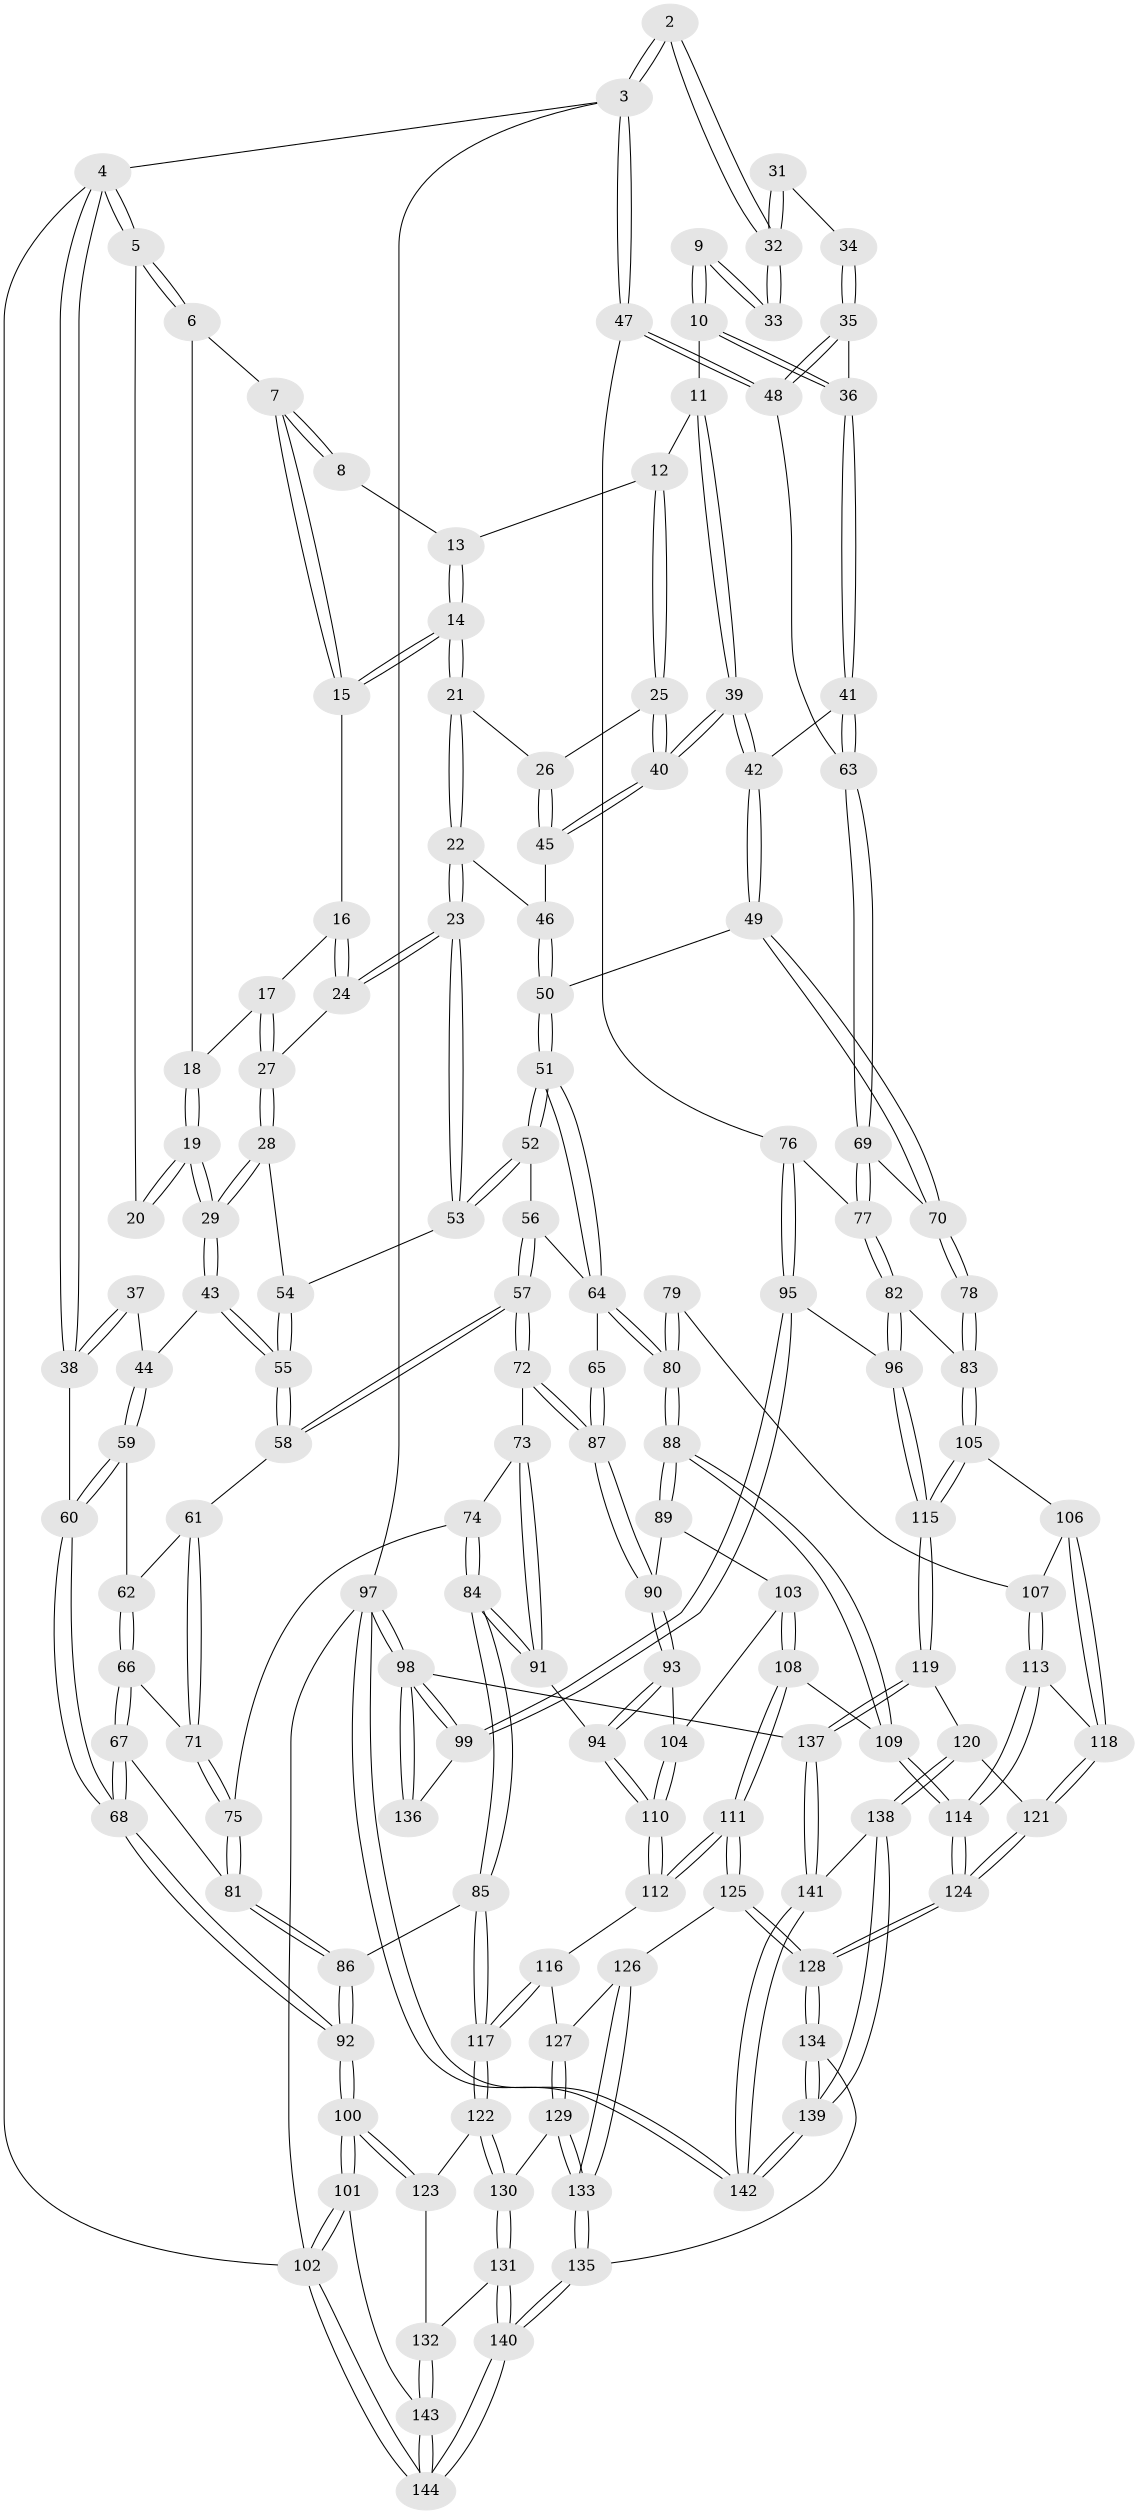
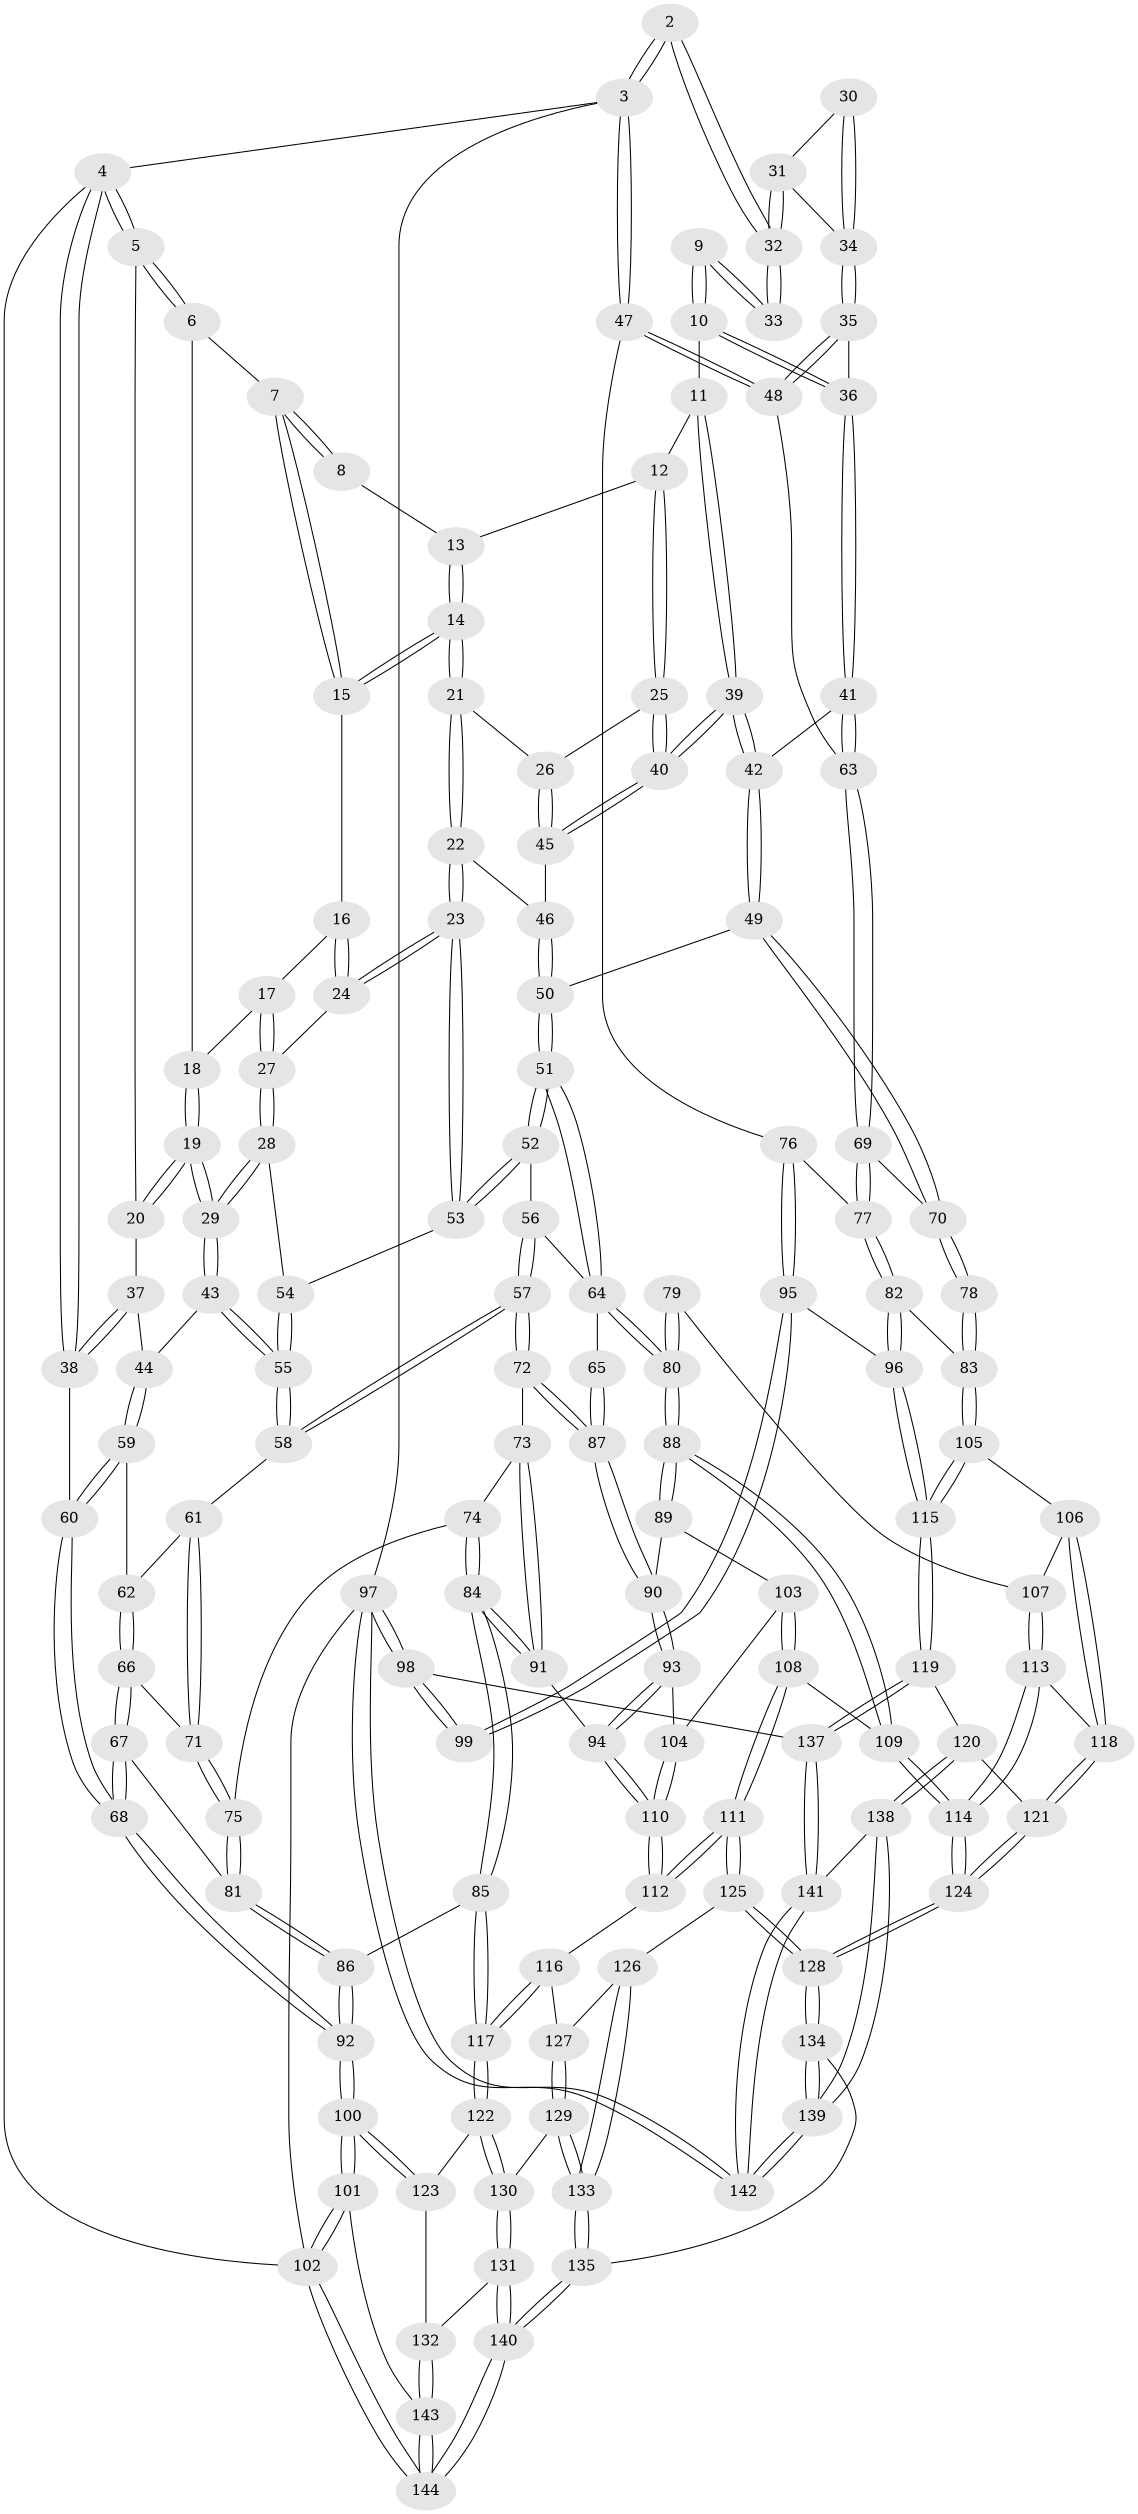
node "30": added
edge "20" -- "37": added
node "136": removed
